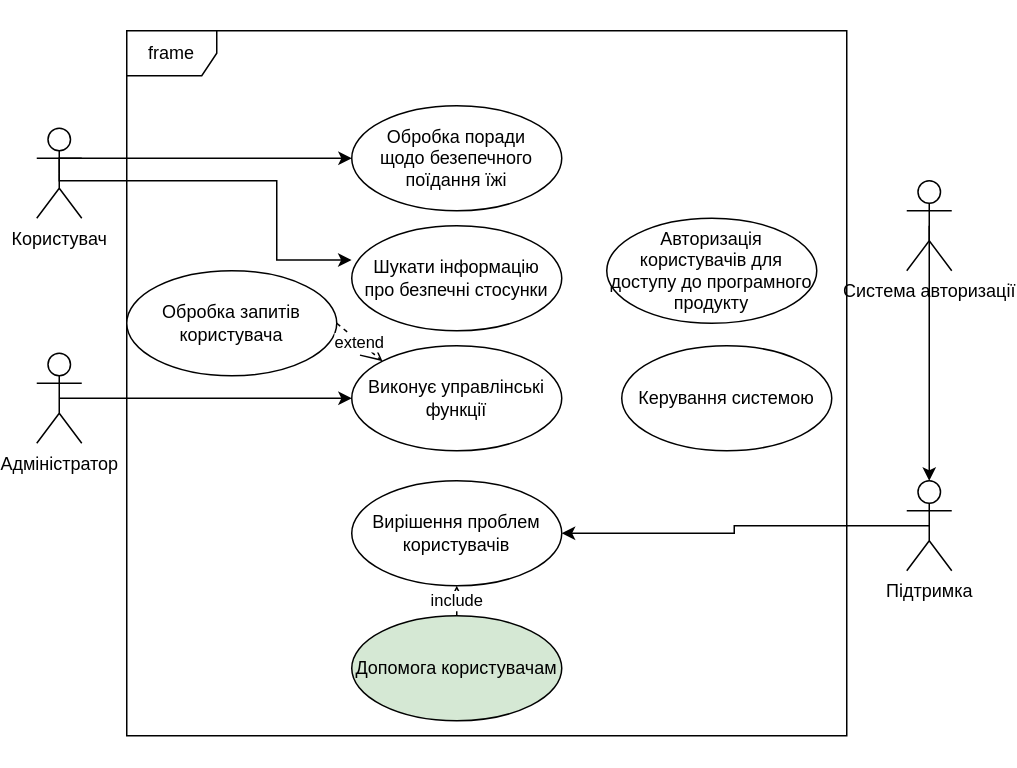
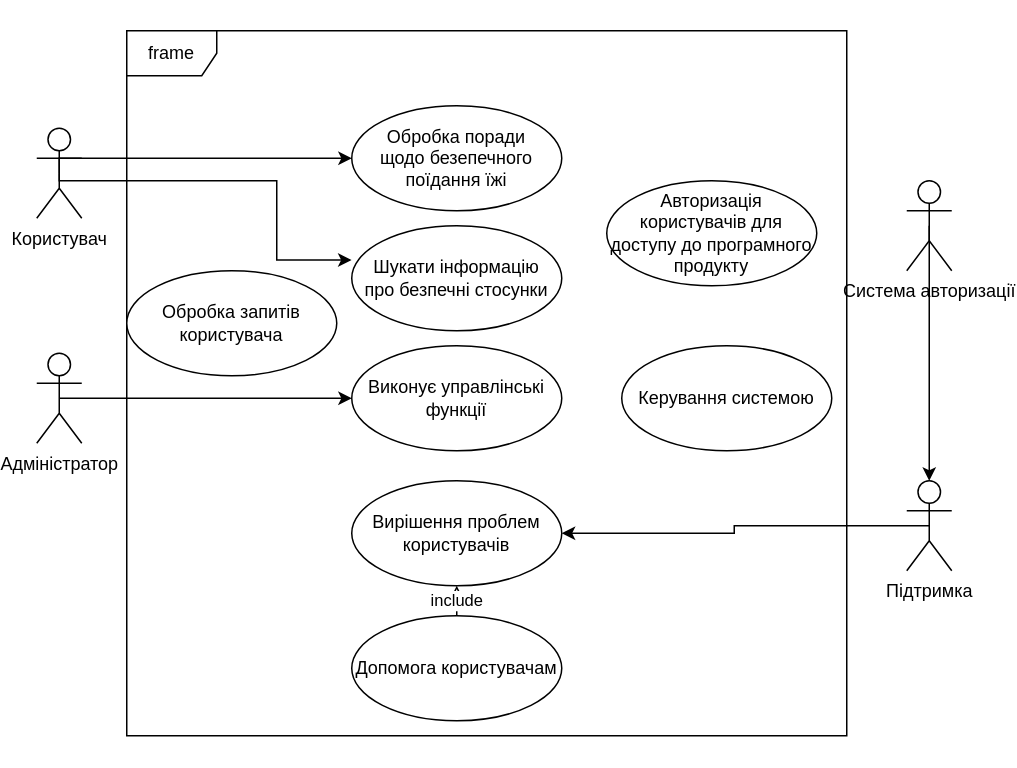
node "Авторизація користувачів для доступу до програмного продукту": moved (712, 271) -> (712, 233)
edge "Обробка запитів користувача" -> "Виконує управлінські функції": removed, label "extend"
node "Допомога користувачам": fillcolor #d5e8d4 -> #ffffff
